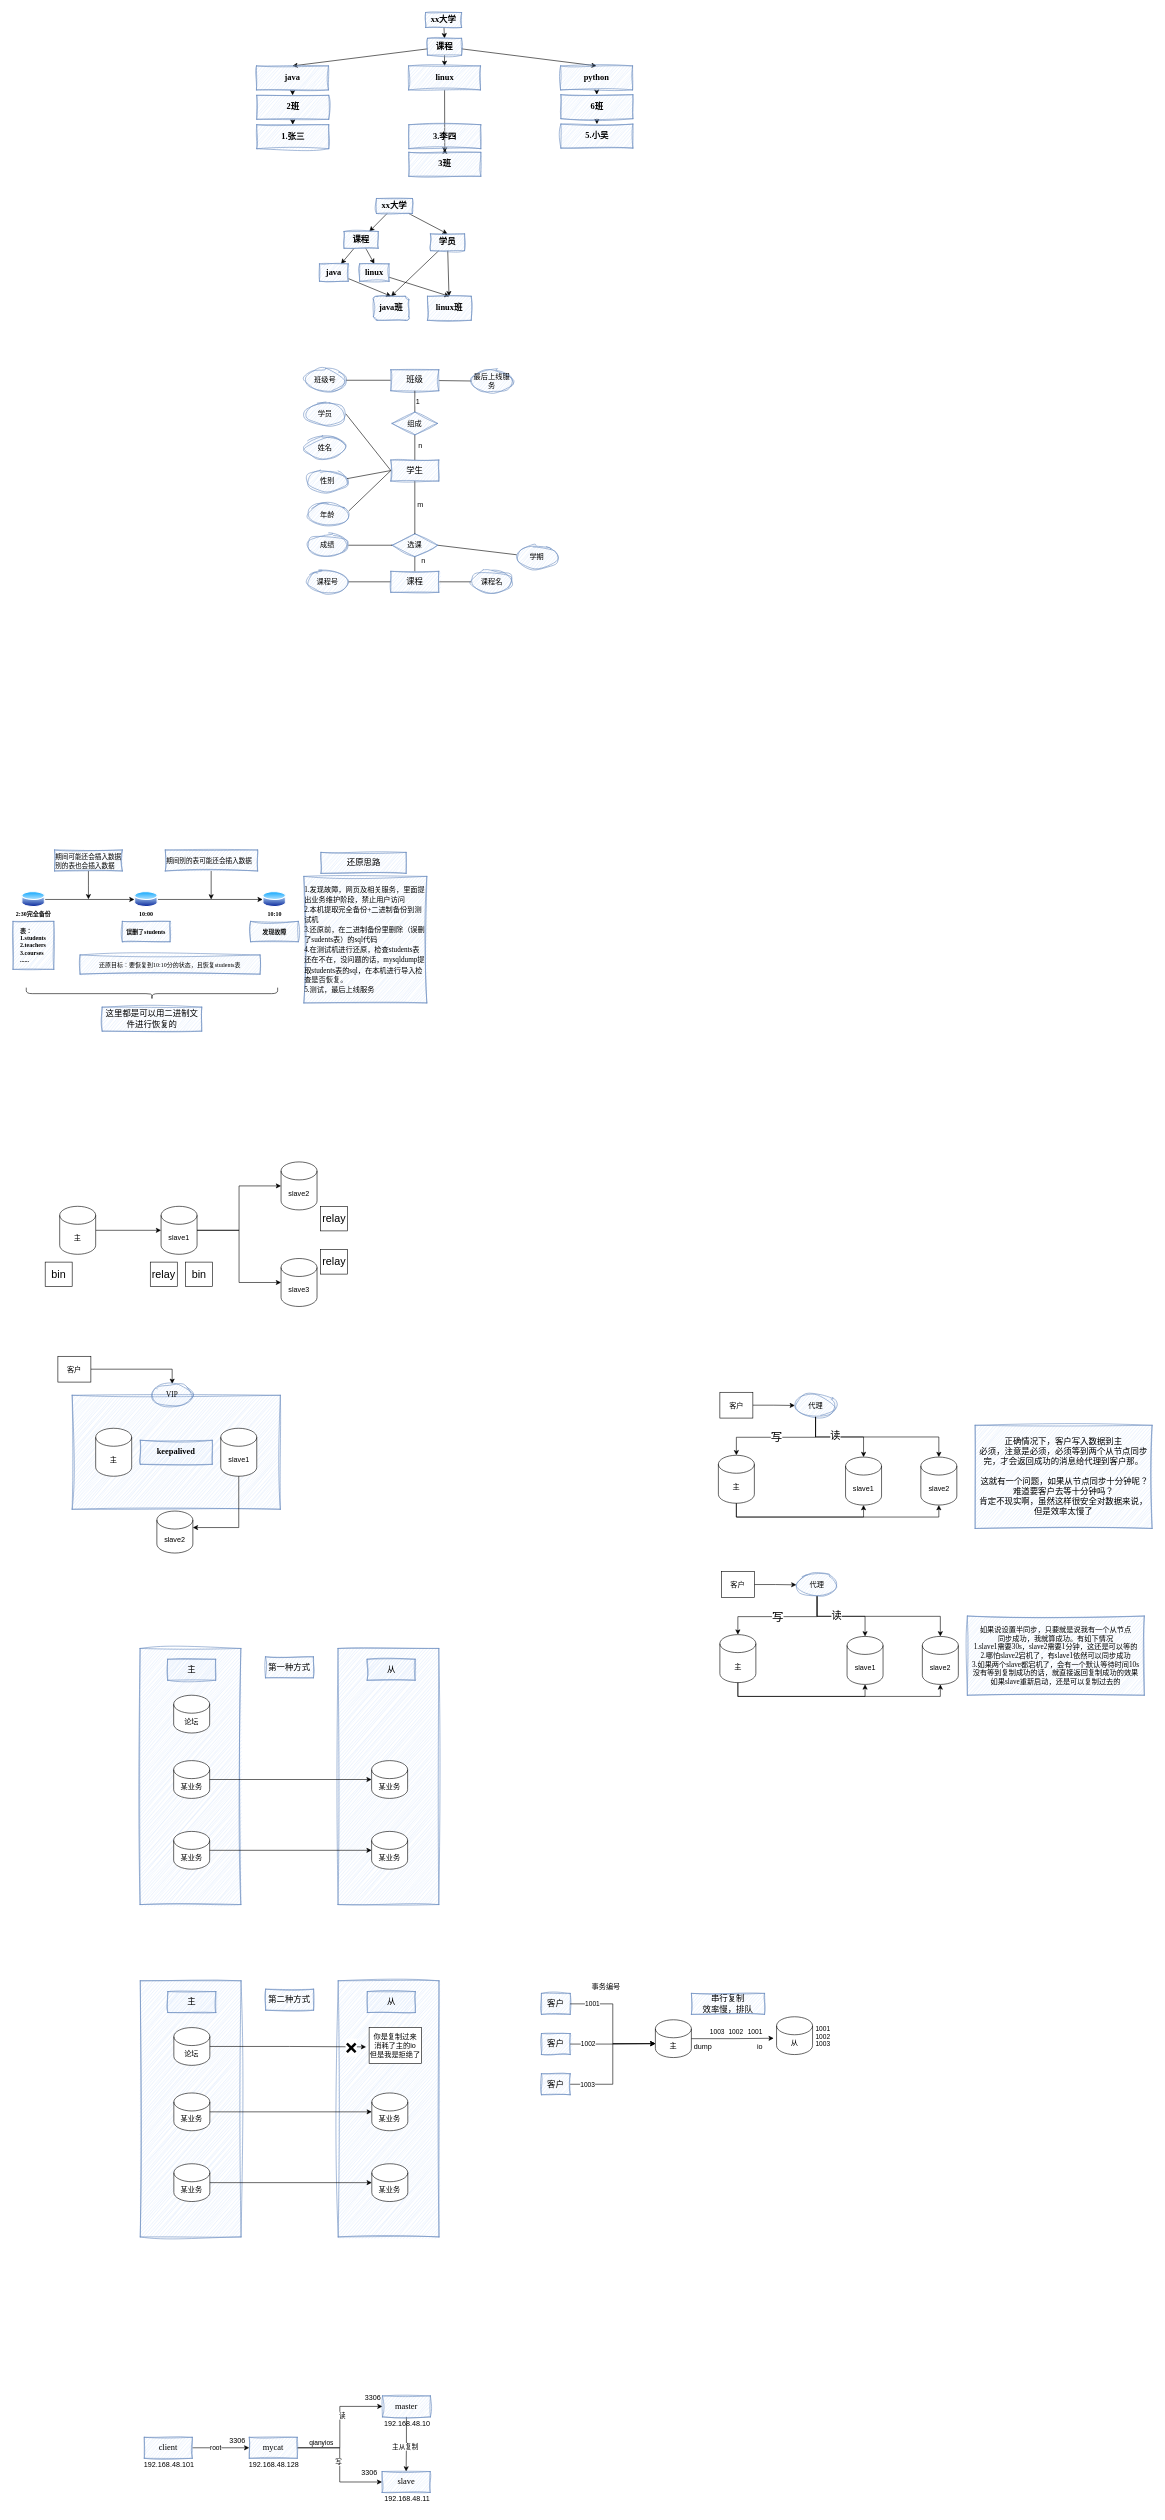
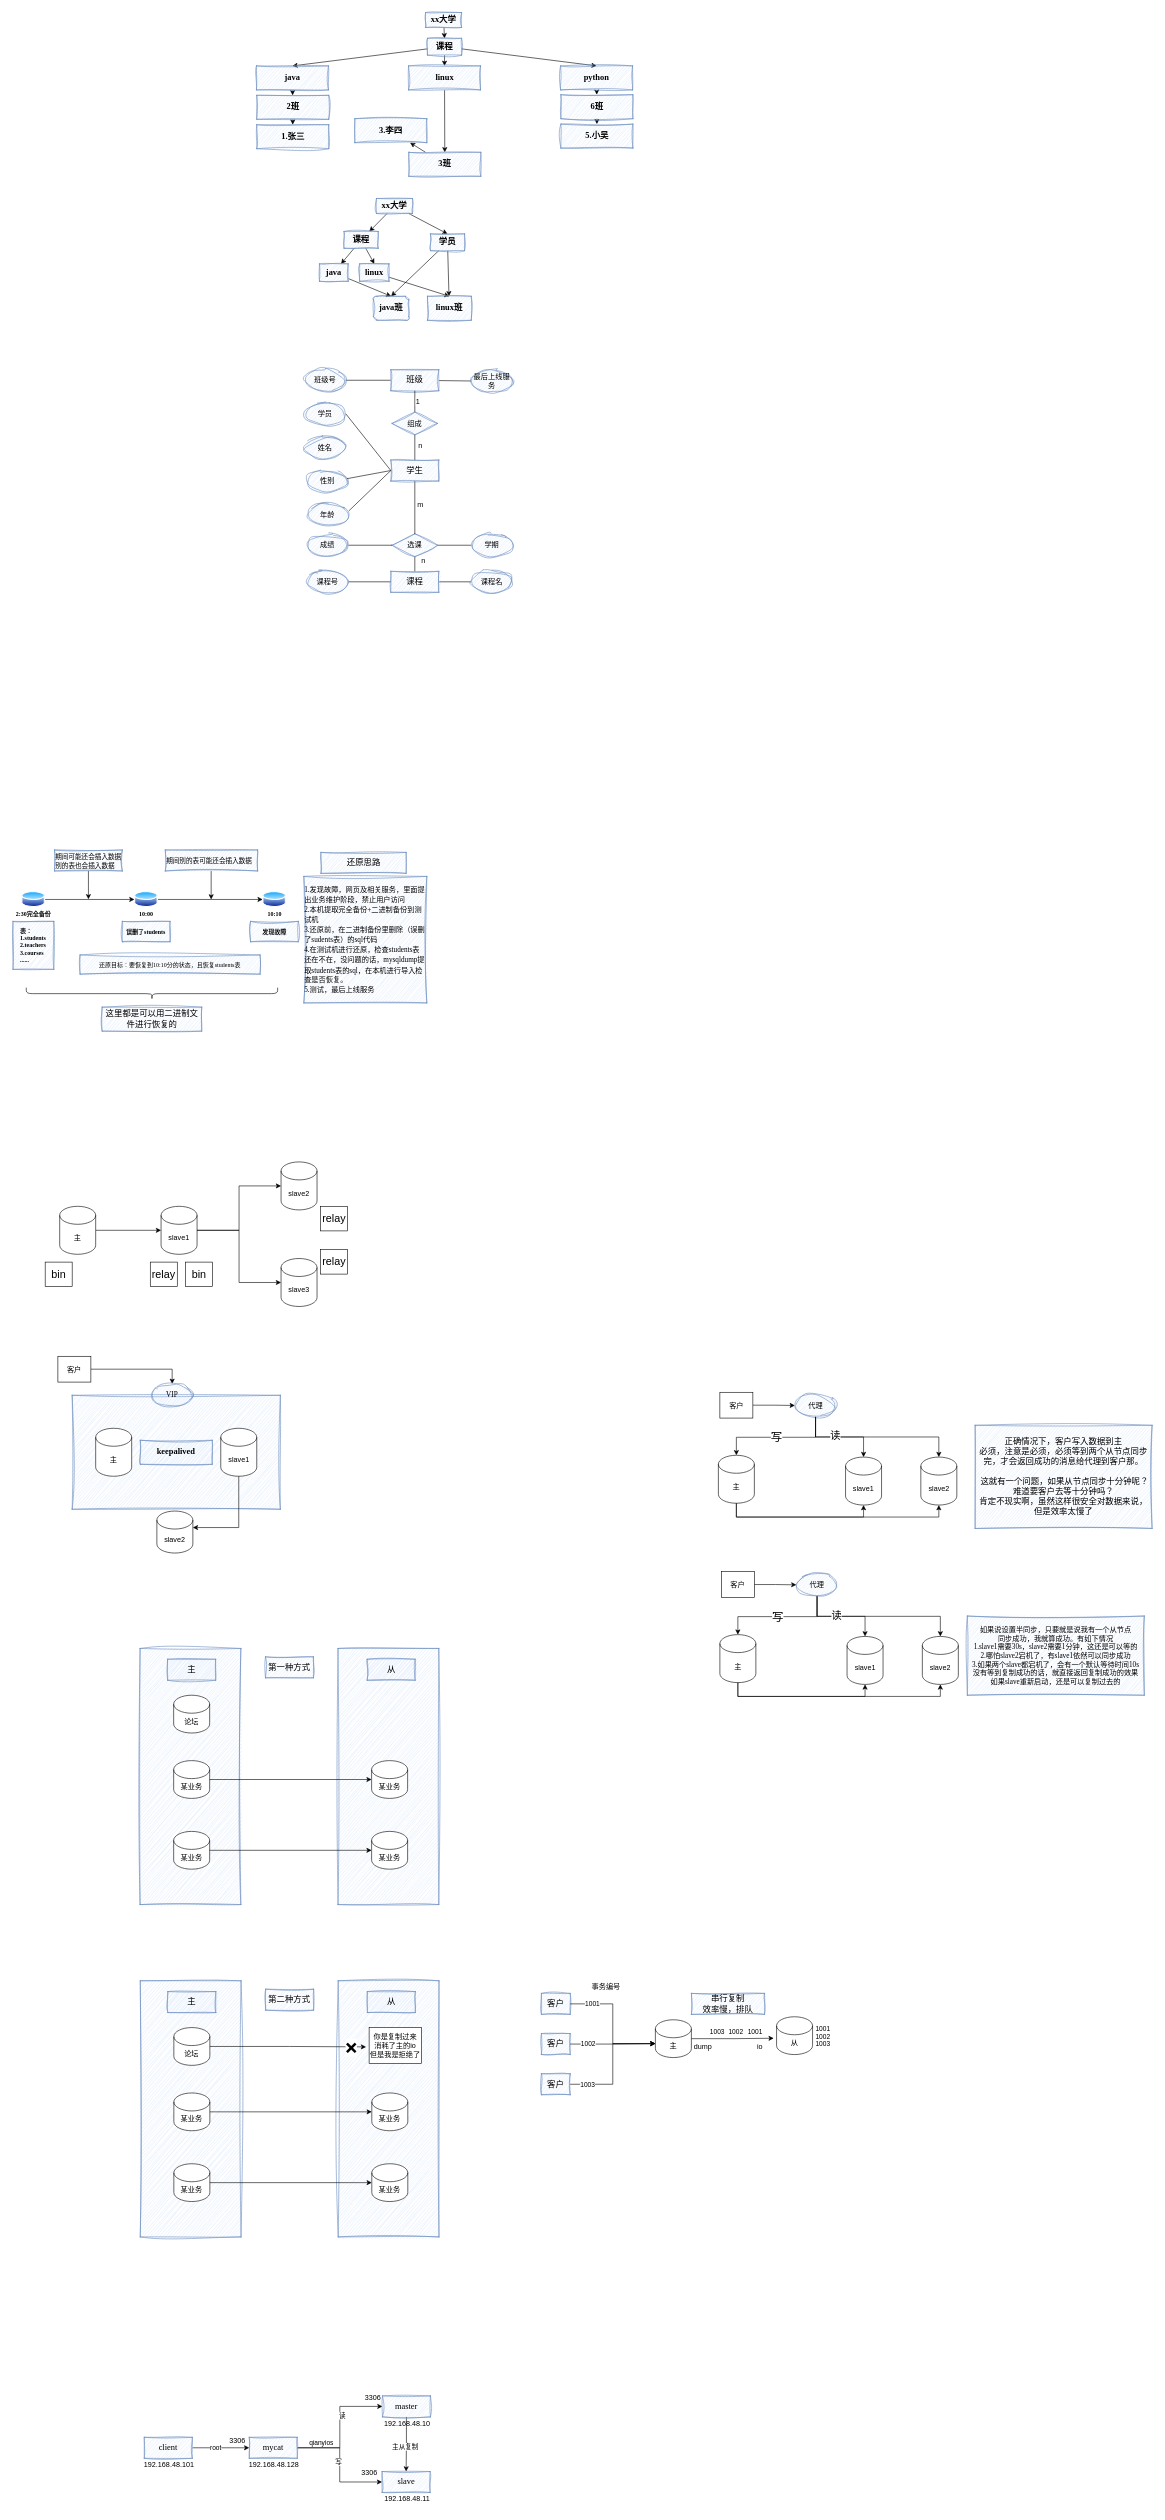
node "3.李四": moved (445, 137) -> (391, 131)
node "学期": moved (537, 557) -> (492, 545)
